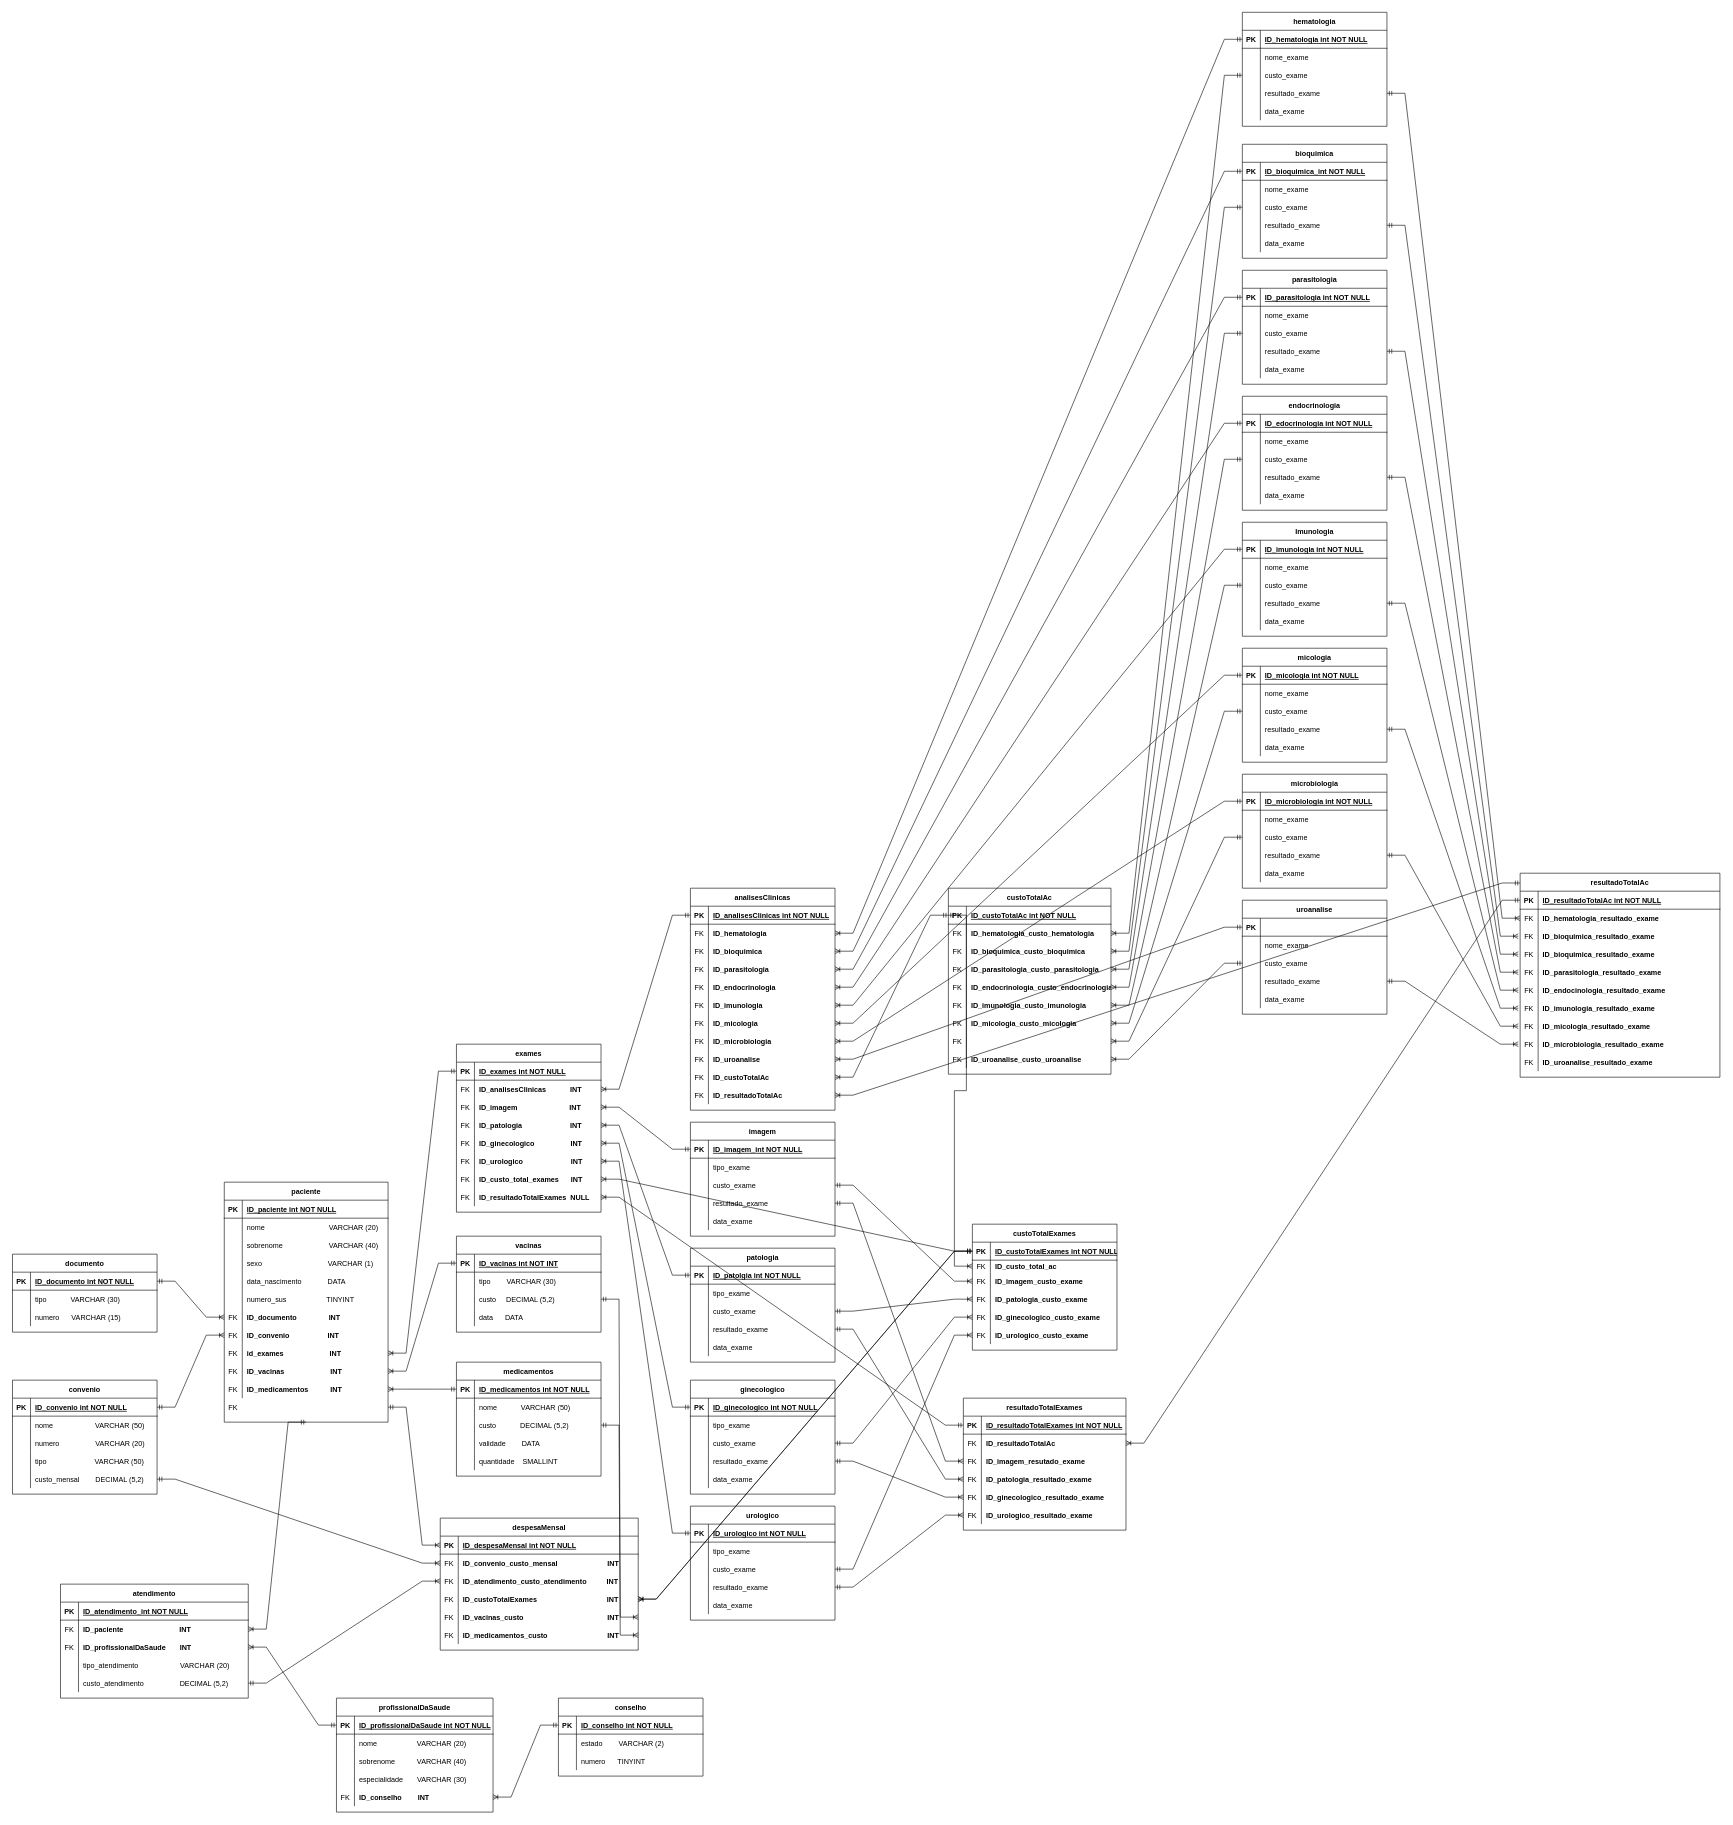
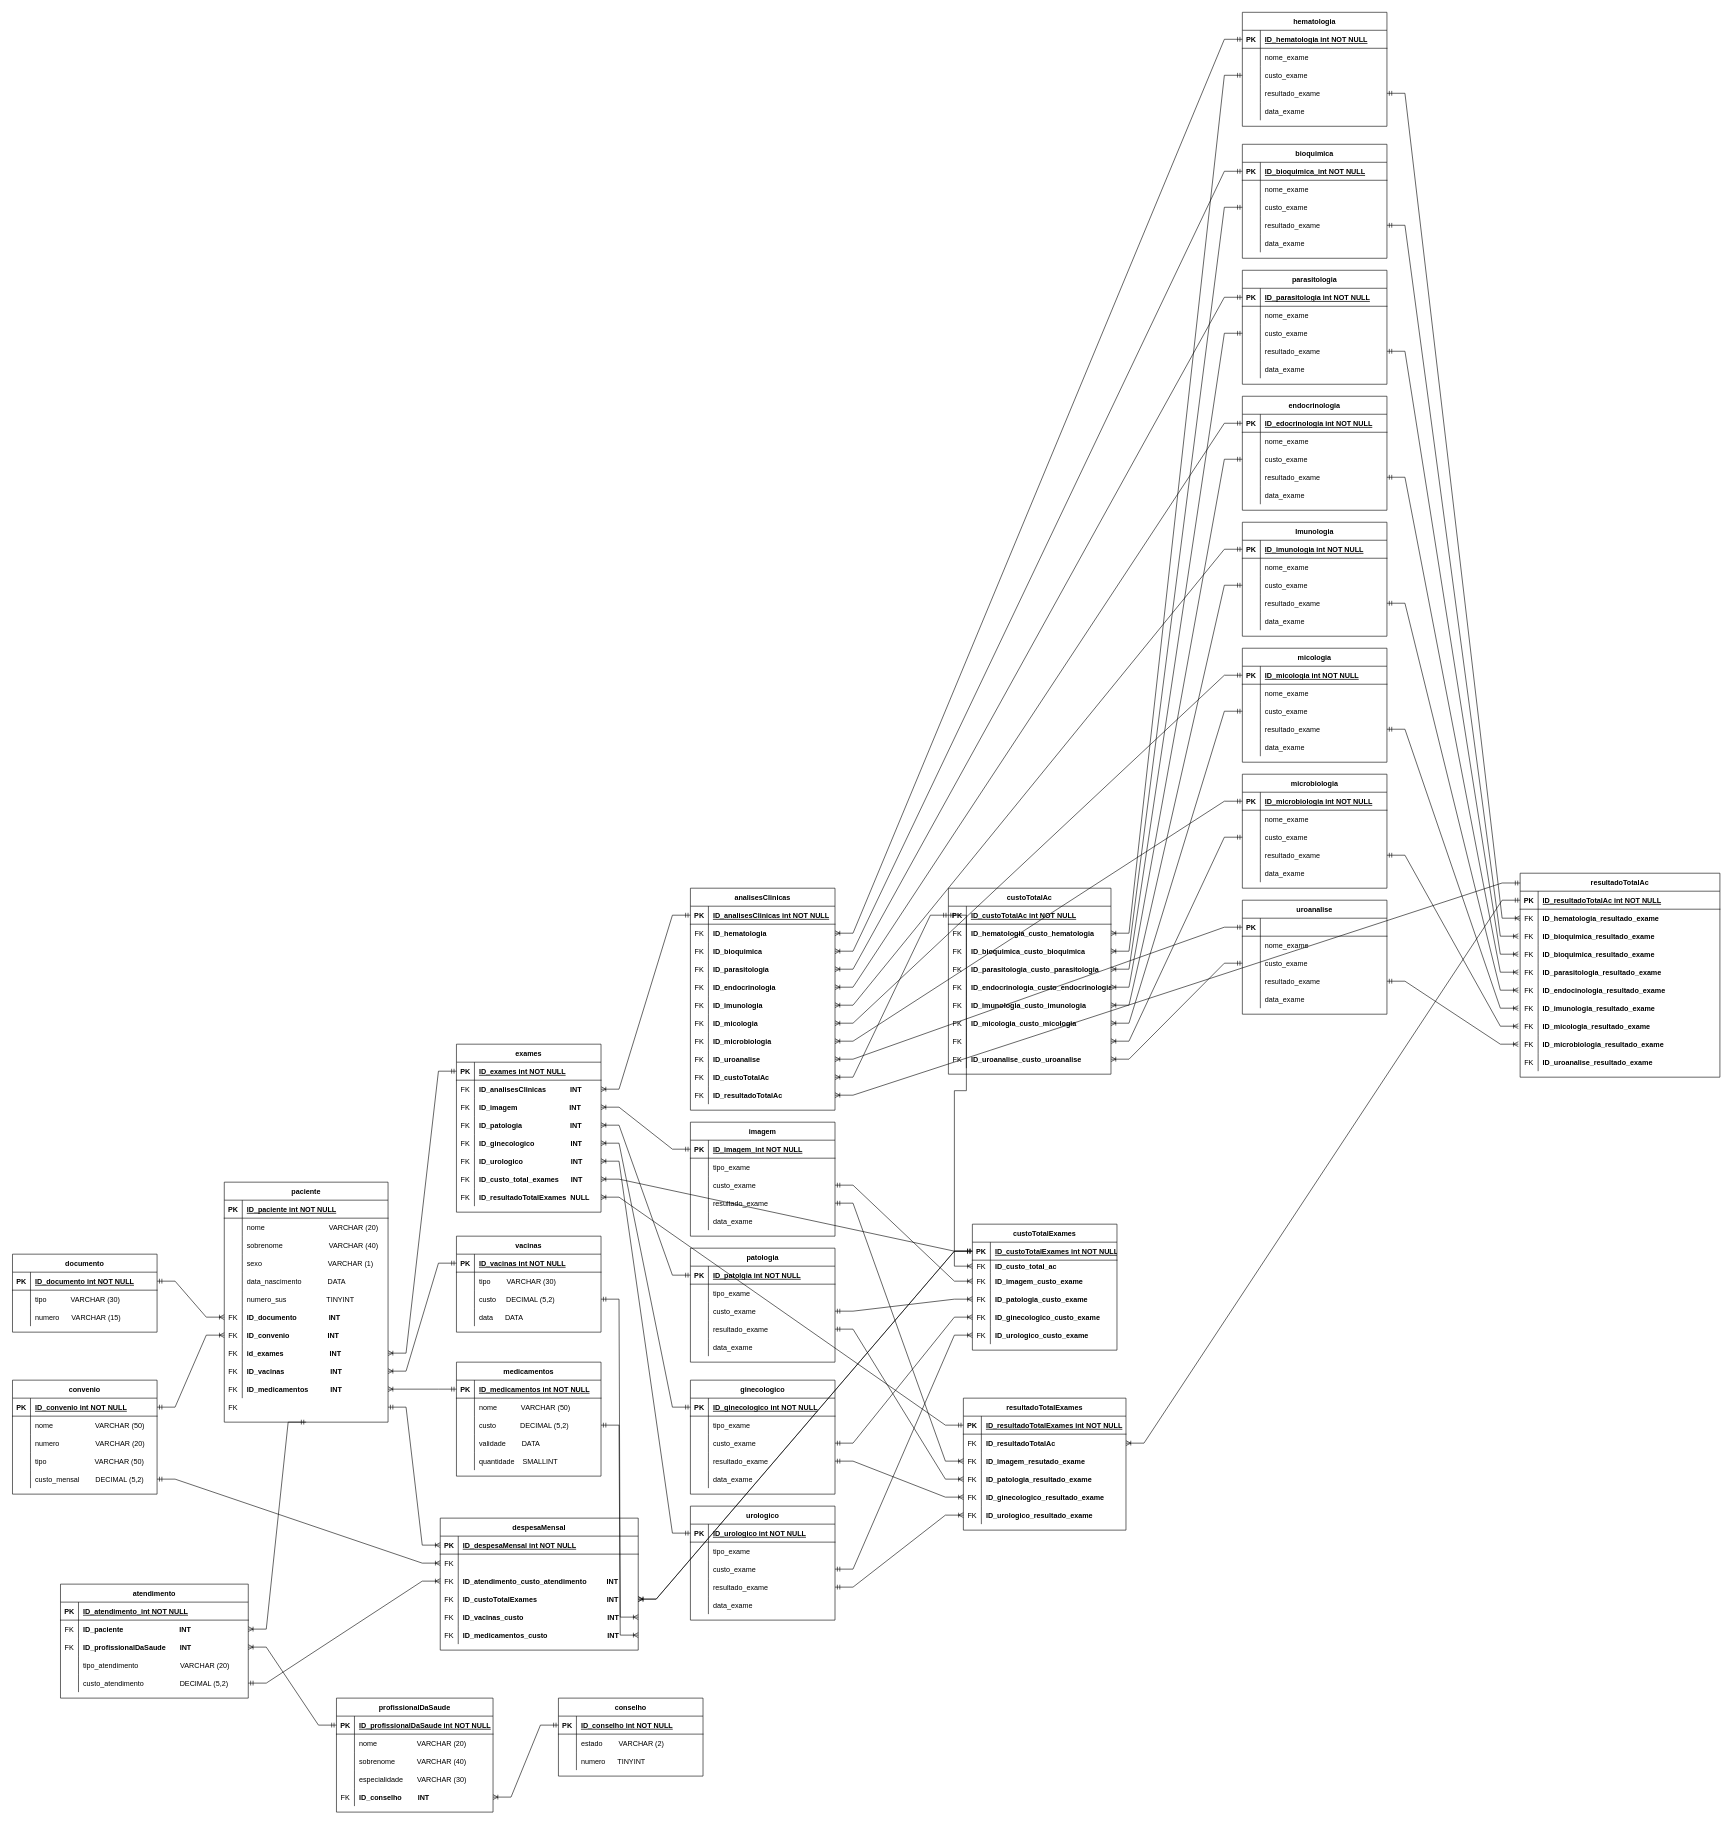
node "ID_vacinas int NOT INT": label "ID_vacinas int NOT INT" -> "ID_vacinas int NOT NULL"
node "ID_convenio_custo_mensal INT": removed
